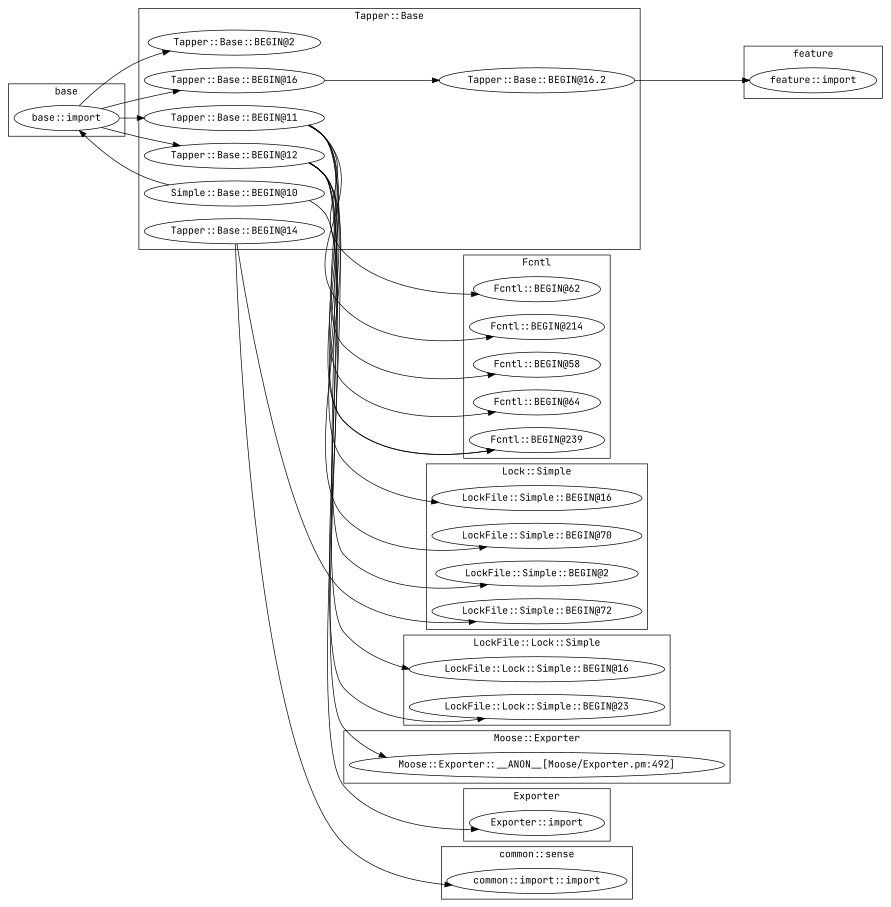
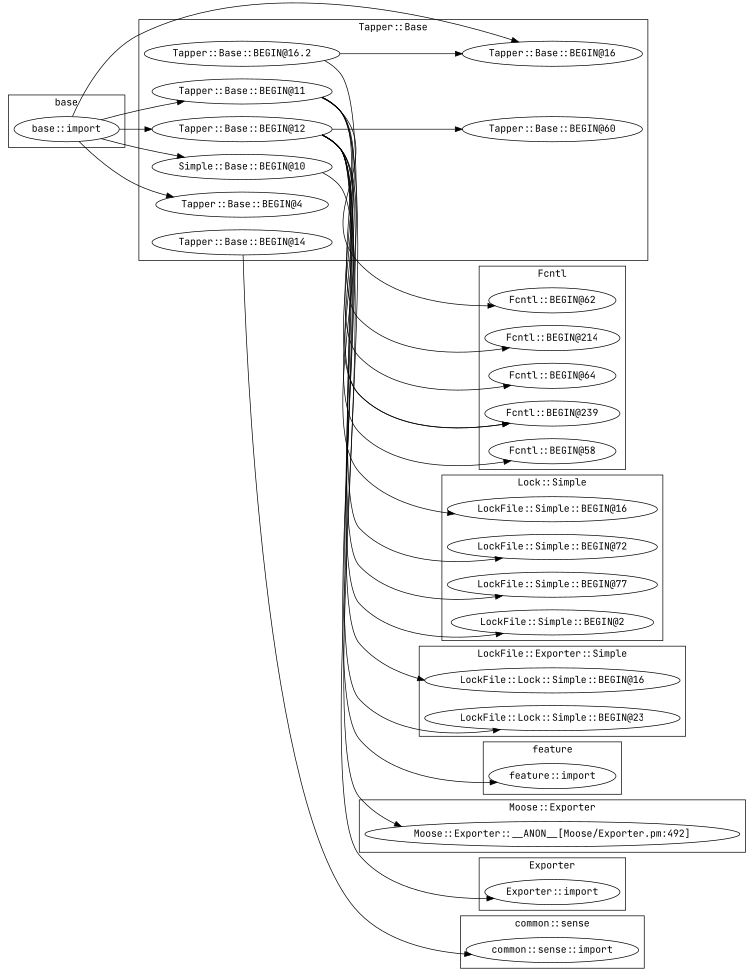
node "Tapper::Base::BEGIN@2": label "Tapper::Base::BEGIN@2" -> "Tapper::Base::BEGIN@4"
edge "Tapper::Base::BEGIN@16" -> "Tapper::Base::BEGIN@16.2": reversed
node "Tapper::Base::BEGIN@60": added
edge "Simple::Base::BEGIN@10" -> "base::import": reversed
edge "Tapper::Base::BEGIN@11" -> "Fcntl::BEGIN@58": now "Tapper::Base::BEGIN@12" -> "Fcntl::BEGIN@58"
edge "Tapper::Base::BEGIN@14" -> "LockFile::Simple::BEGIN@72": now "Tapper::Base::BEGIN@12" -> "LockFile::Simple::BEGIN@72"
node "LockFile::Simple::BEGIN@70": label "LockFile::Simple::BEGIN@70" -> "LockFile::Simple::BEGIN@77"
cluster "LockFile::Lock::Simple": label "LockFile::Lock::Simple" -> "LockFile::Exporter::Simple"
node "common::import::import": label "common::import::import" -> "common::sense::import"
